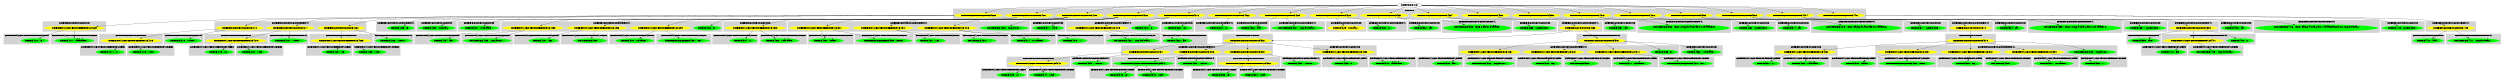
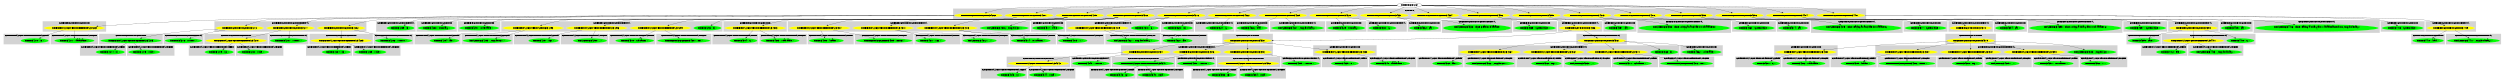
node "NT_EXPR_ASSIGNMENT_OPETATORS_34293": label "NT_EXPR_ASSIGNMENT_OPETATORS_34293" -> "NT_EXPR_ASSIGNMENT_STRING_34293"
node "NT_ID_34329< summary >": fillcolor yellow -> green
node "NT_EXPR_ASSIGNMENT_OPETATORS_34273": fillcolor yellow -> green
